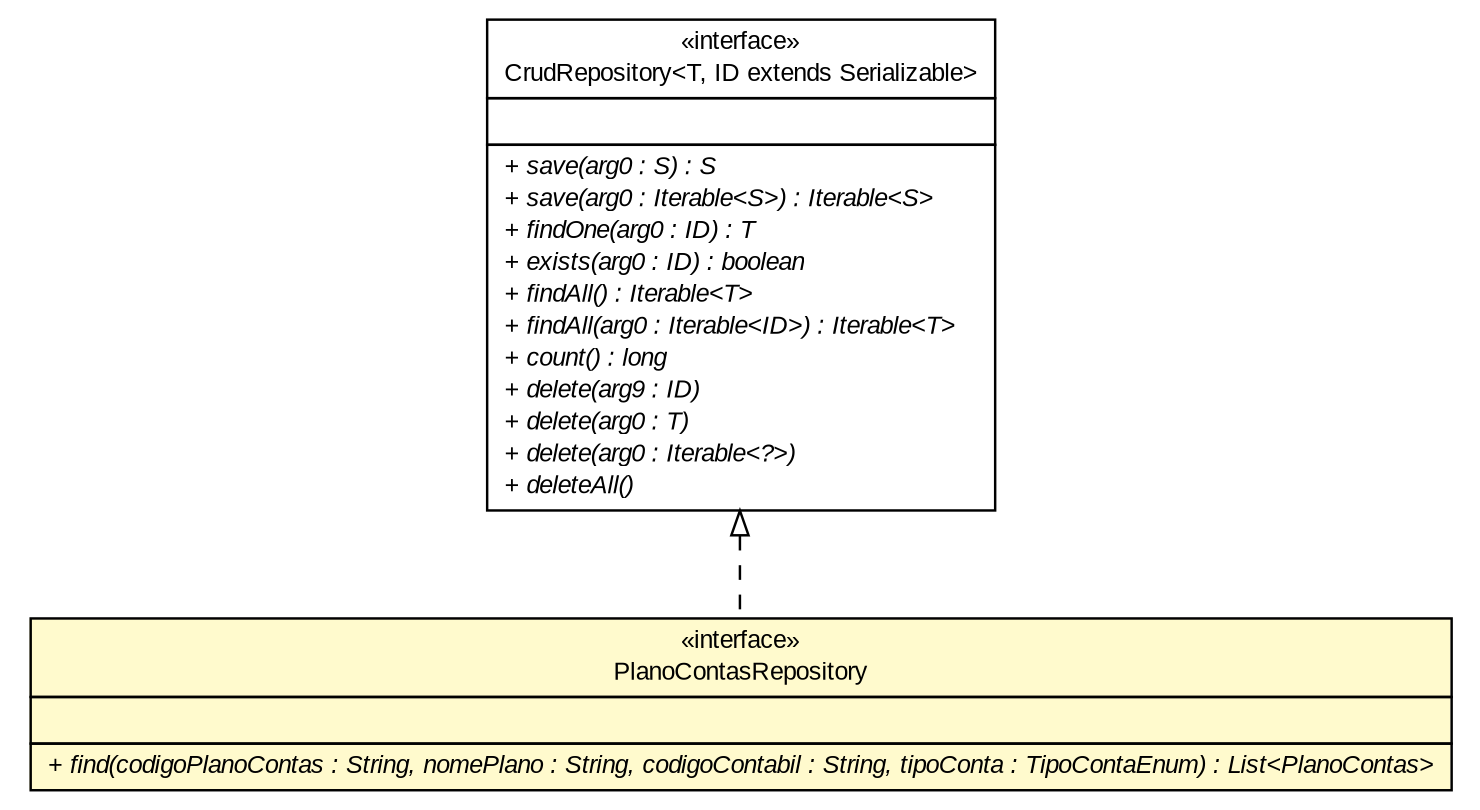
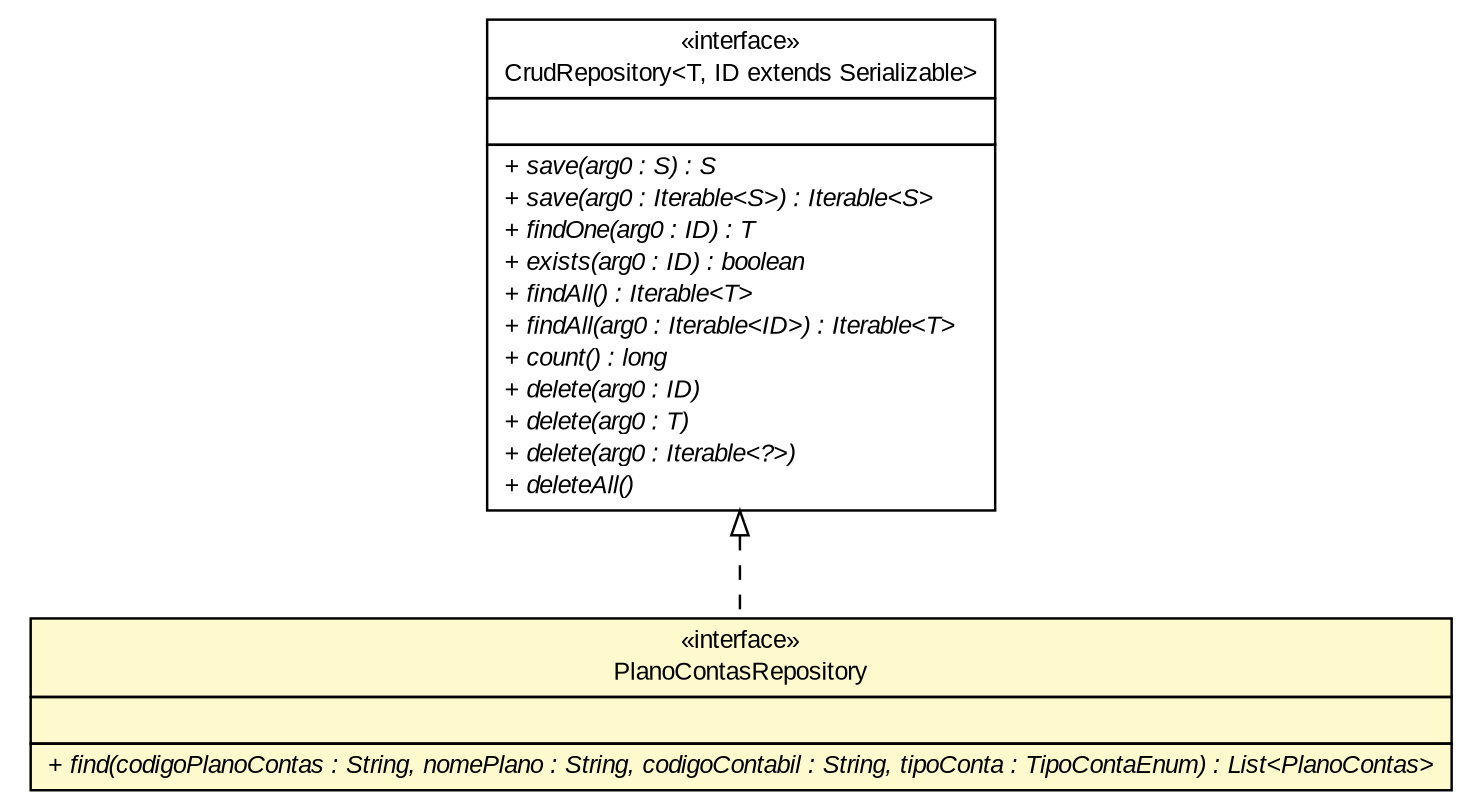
node "CrudRepository<T, ID extends Serializable>": text "+ delete(arg9 : ID)" -> "+ delete(arg0 : ID)"
